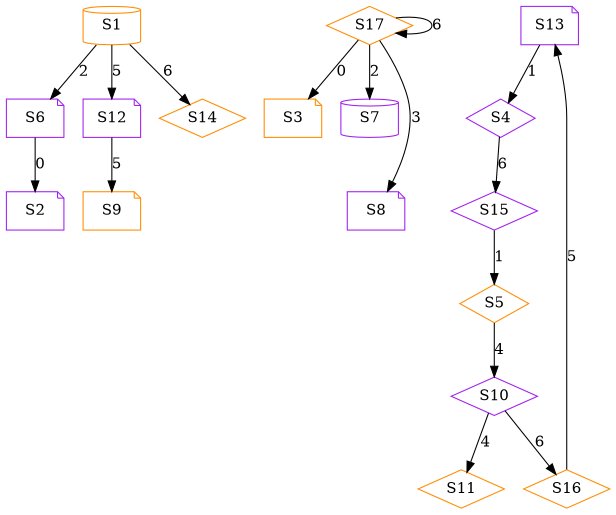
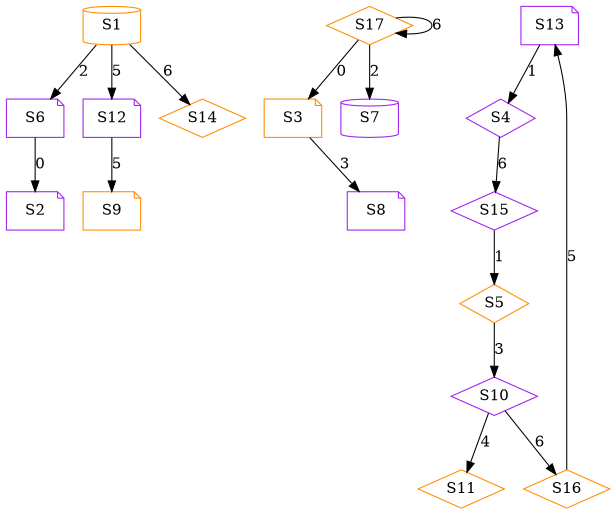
edge "S17" -> "S8": now "S3" -> "S8"
edge "S5" -> "S10": label "4" -> "3"
